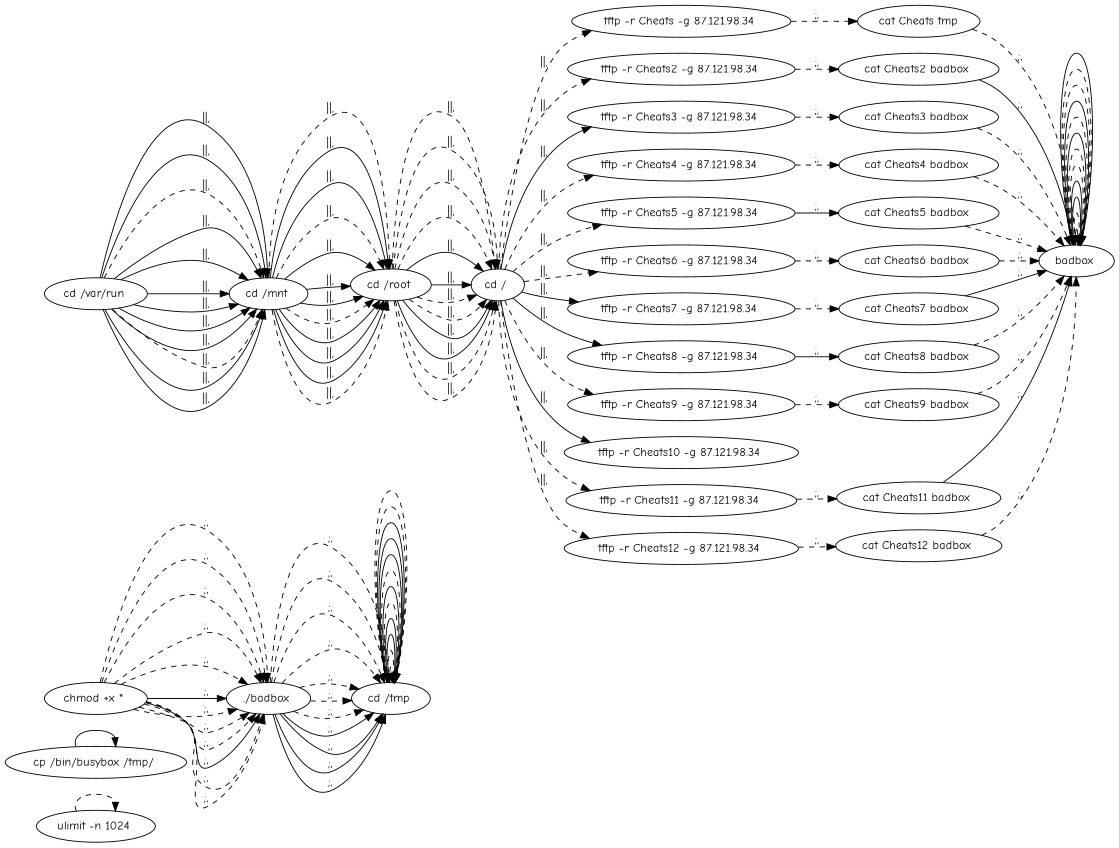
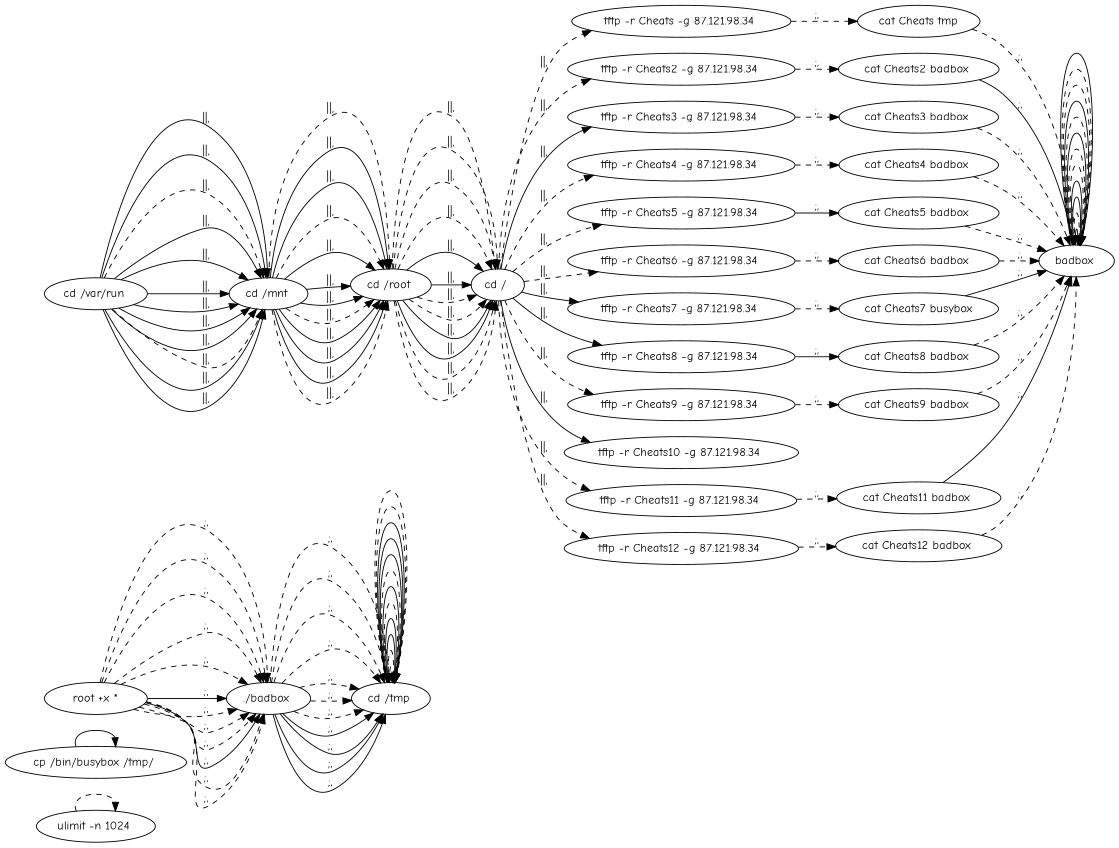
node "cat Cheats7 badbox": label "cat Cheats7 badbox" -> "cat Cheats7 busybox"
node "chmod +x *": label "chmod +x *" -> "root +x *"
